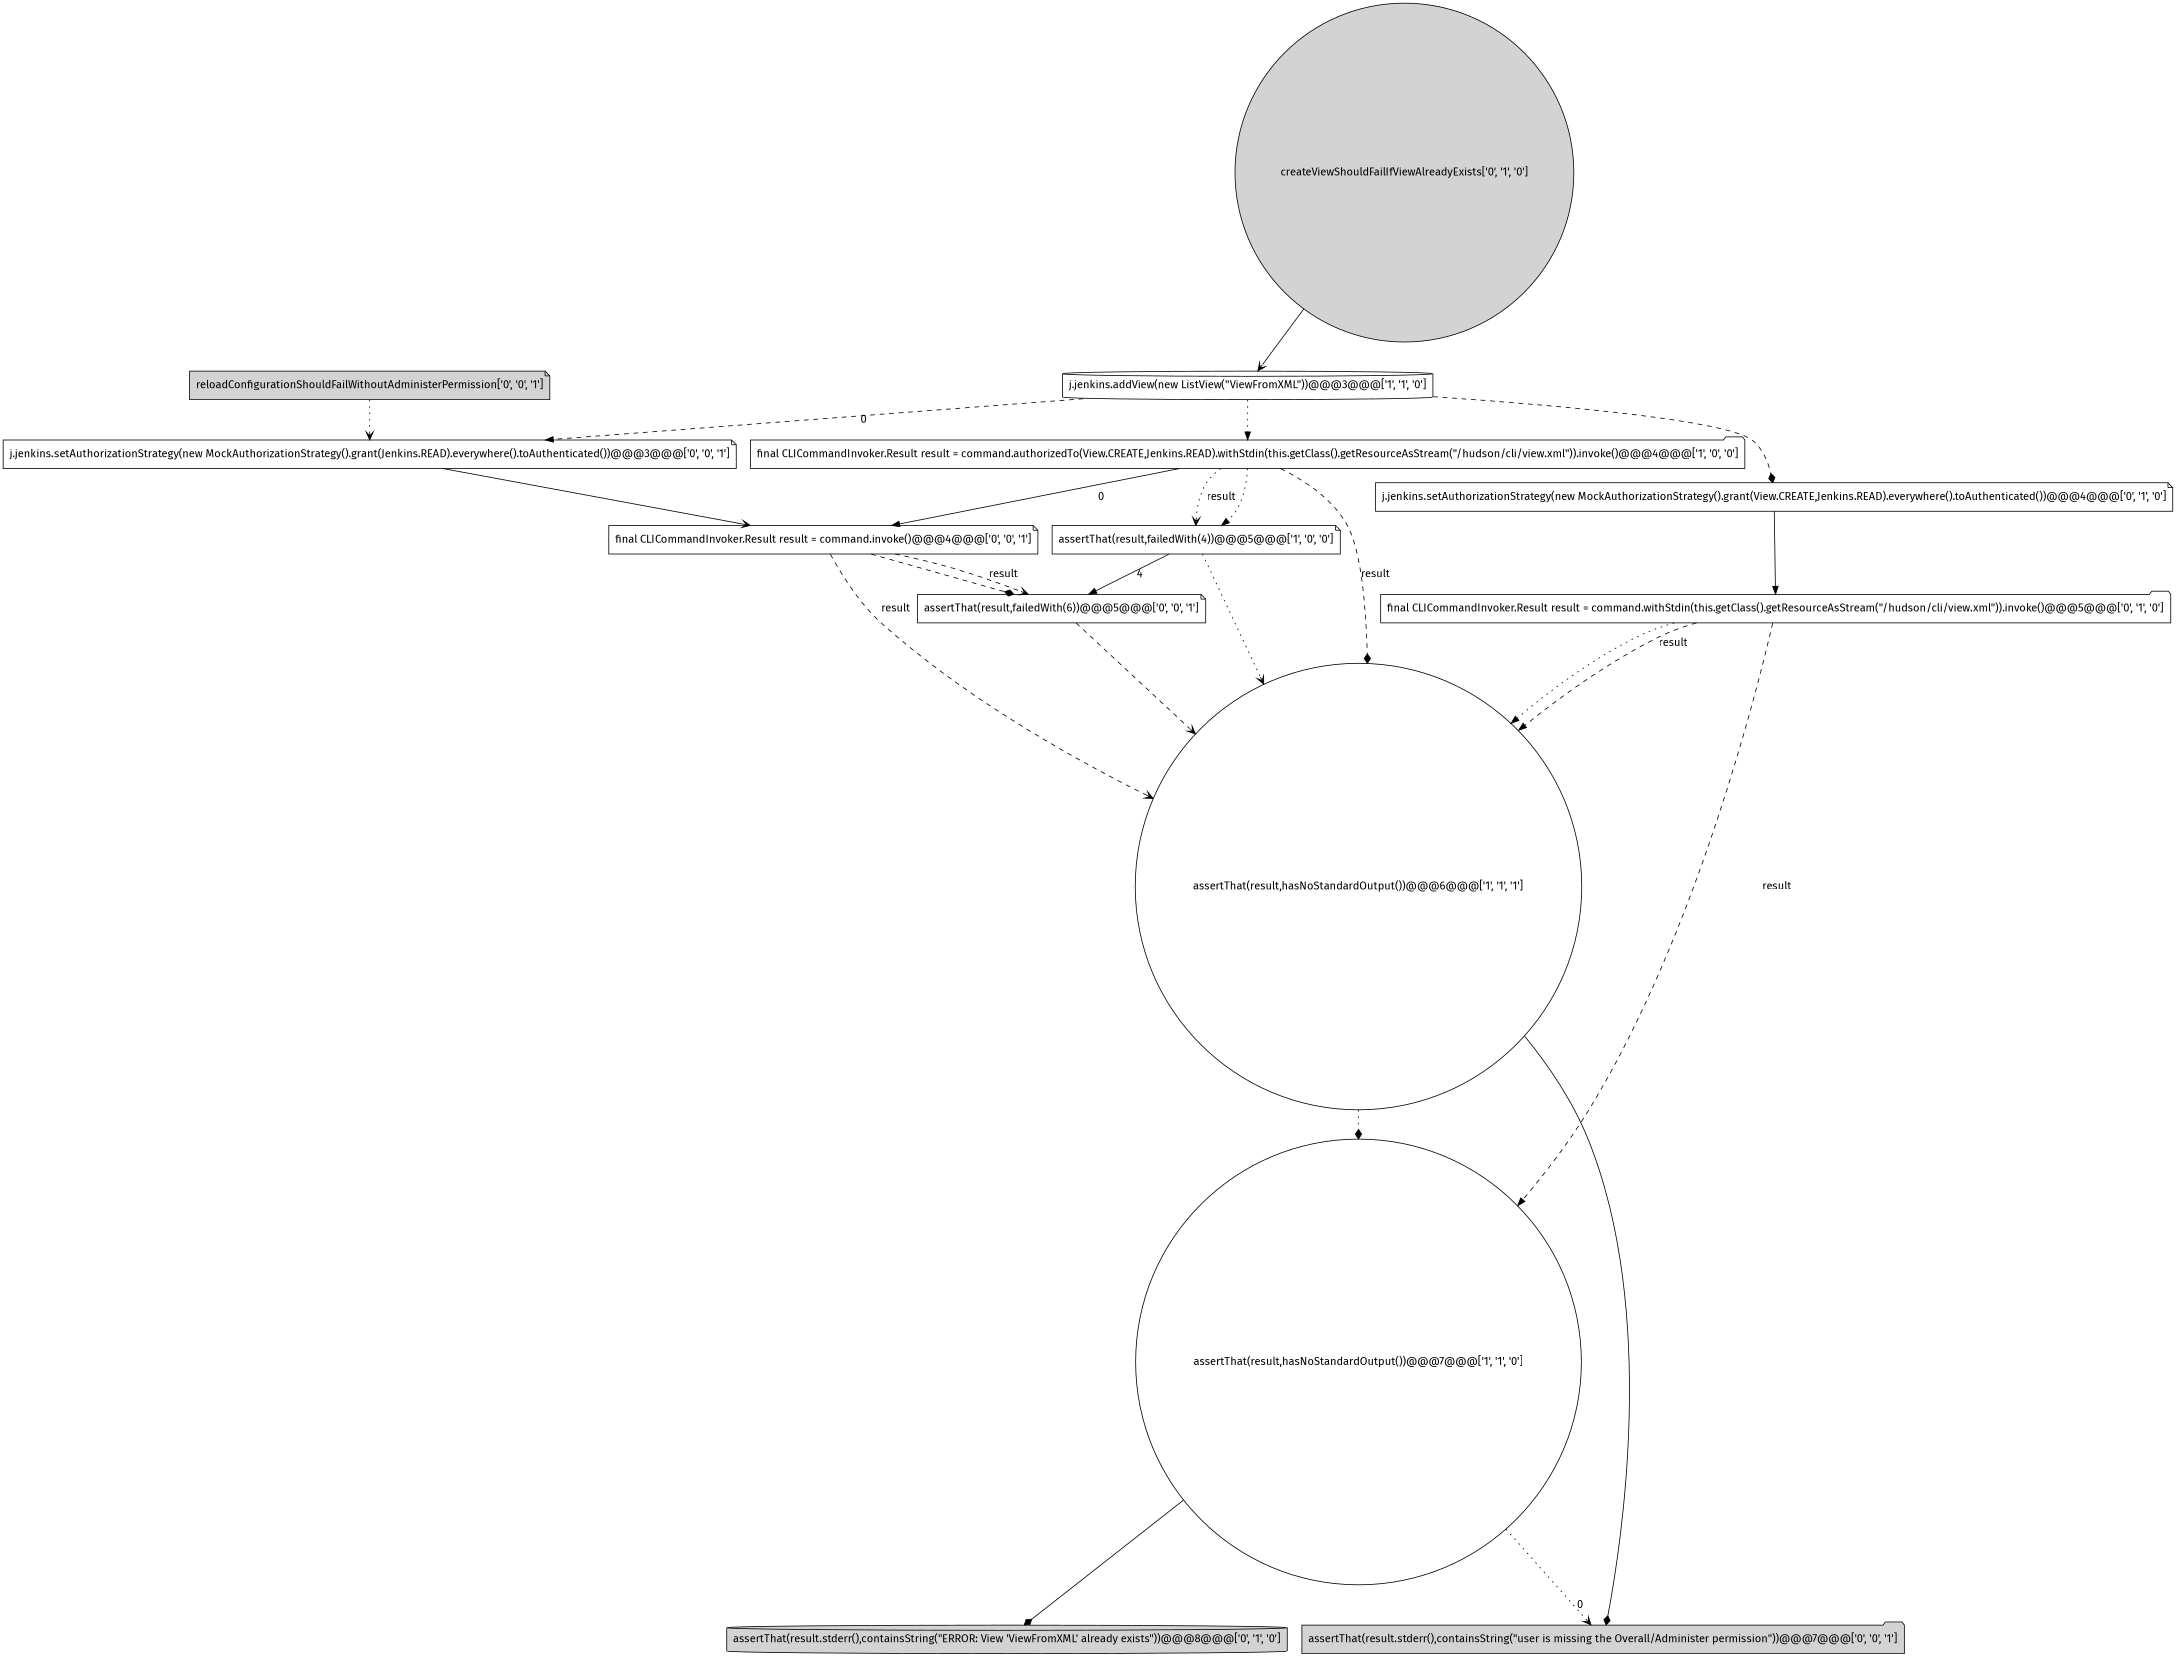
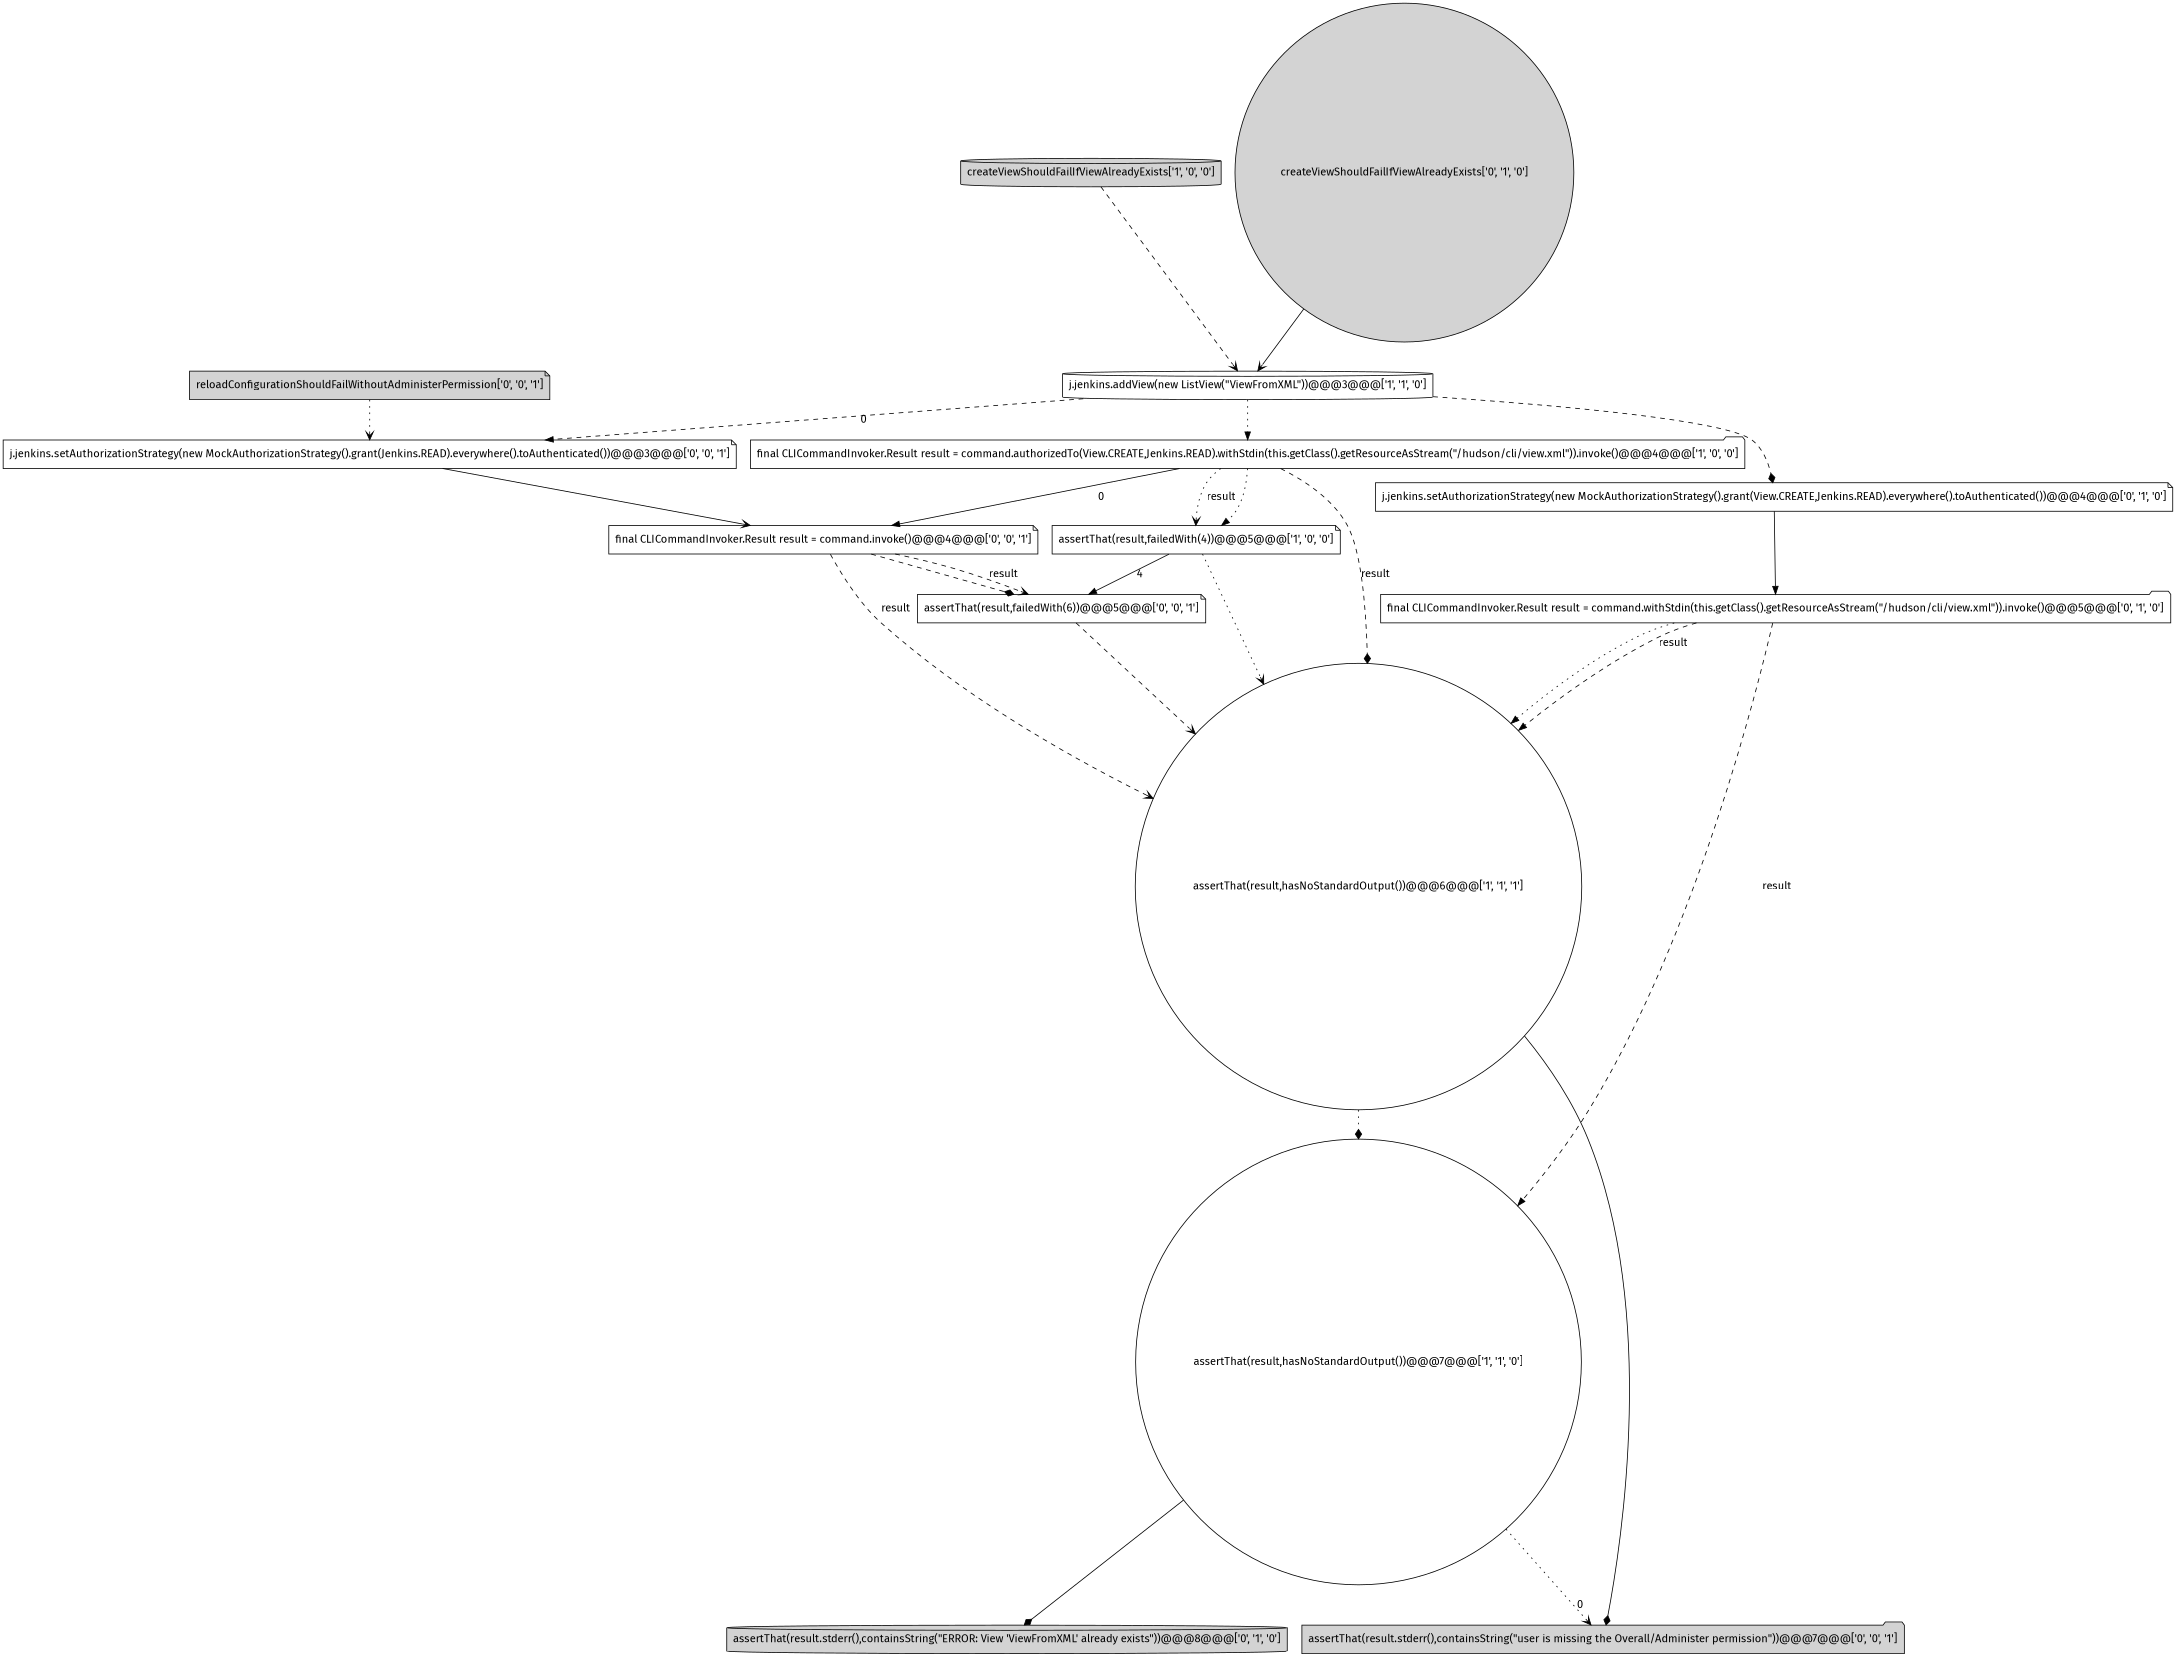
node "createViewShouldFailIfViewAlreadyExists['1', '0', '0']": added
